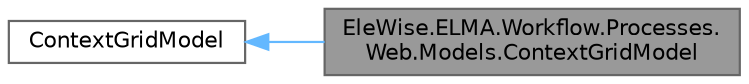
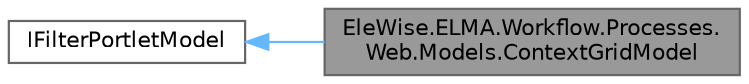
node "ContextGridModel": label "ContextGridModel" -> "IFilterPortletModel"
